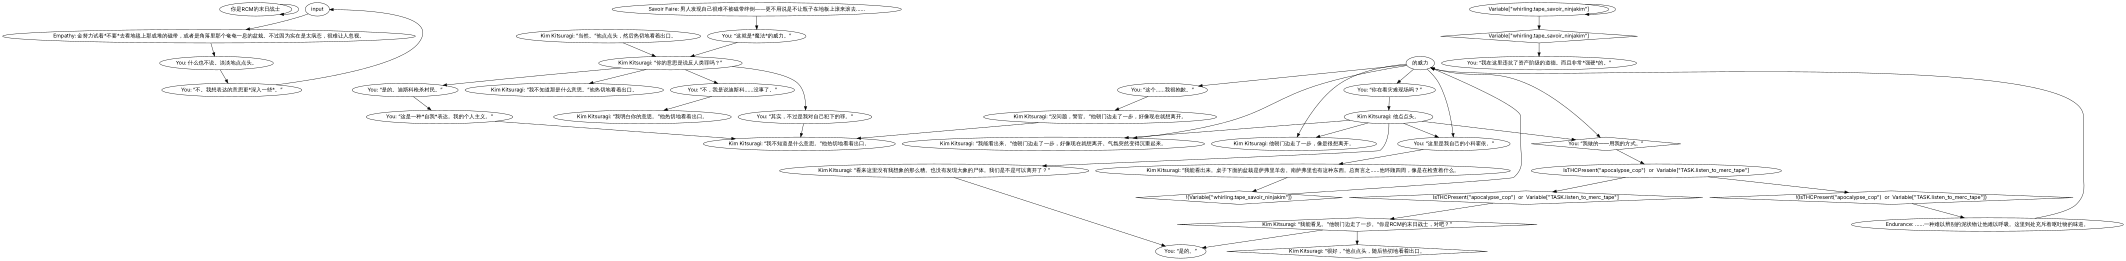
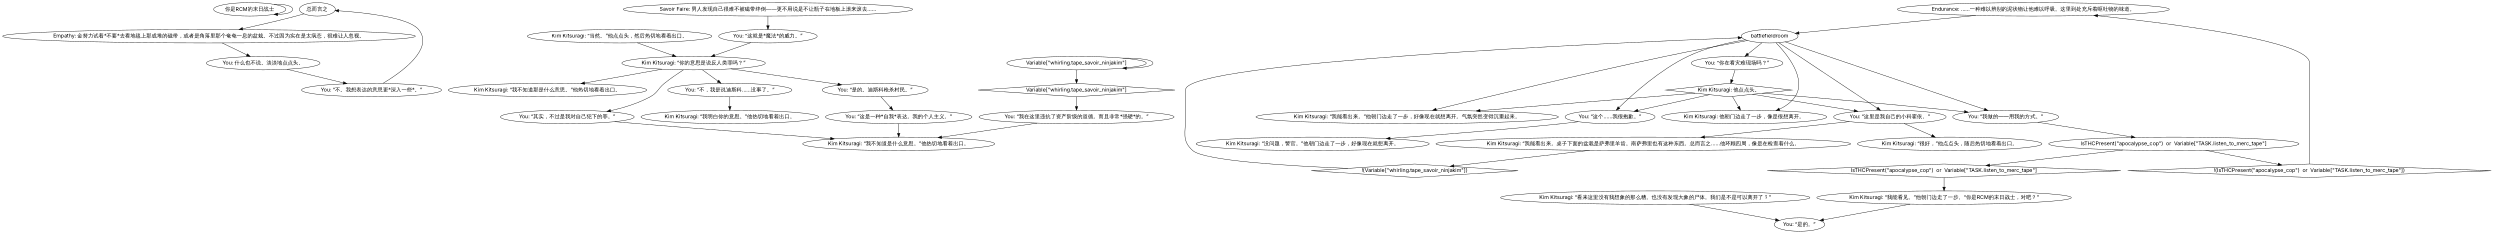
node "input": label "input" -> "总而言之"
node "的威力": label "的威力" -> "battlefieldroom"
node "Kim Kitsuragi: 他点点头。": shape ellipse -> diamond
edge "Kim Kitsuragi: “没问题，警官。”他朝门边走了一步，好像现在就想离开。" -> "Kim Kitsuragi: “我不知道是什么意思。”他热切地看着出口。": now "You: “我在这里违抗了资产阶级的道德。而且非常*强硬*的。”" -> "Kim Kitsuragi: “我不知道是什么意思。”他热切地看着出口。"
node "You: “我做的——用我的方式。”": shape diamond -> ellipse
edge "Kim Kitsuragi: 他点点头。" -> "Kim Kitsuragi: “看来这里没有我想象的那么糟。也没有发现大象的尸体。我们是不是可以离开了？”": now "Kim Kitsuragi: 他点点头。" -> "You: “这个……我很抱歉。”"
node "Kim Kitsuragi: “我能看见。”他朝门边走了一步。“你是RCM的末日战士，对吧？”": shape diamond -> ellipse
edge "Kim Kitsuragi: “我能看见。”他朝门边走了一步。“你是RCM的末日战士，对吧？”" -> "Kim Kitsuragi: “很好，”他点点头，随后热切地看着出口。": now "You: “这里是我自己的小科霍依。”" -> "Kim Kitsuragi: “很好，”他点点头，随后热切地看着出口。"
node "Kim Kitsuragi: “很好，”他点点头，随后热切地看着出口。": shape diamond -> ellipse
